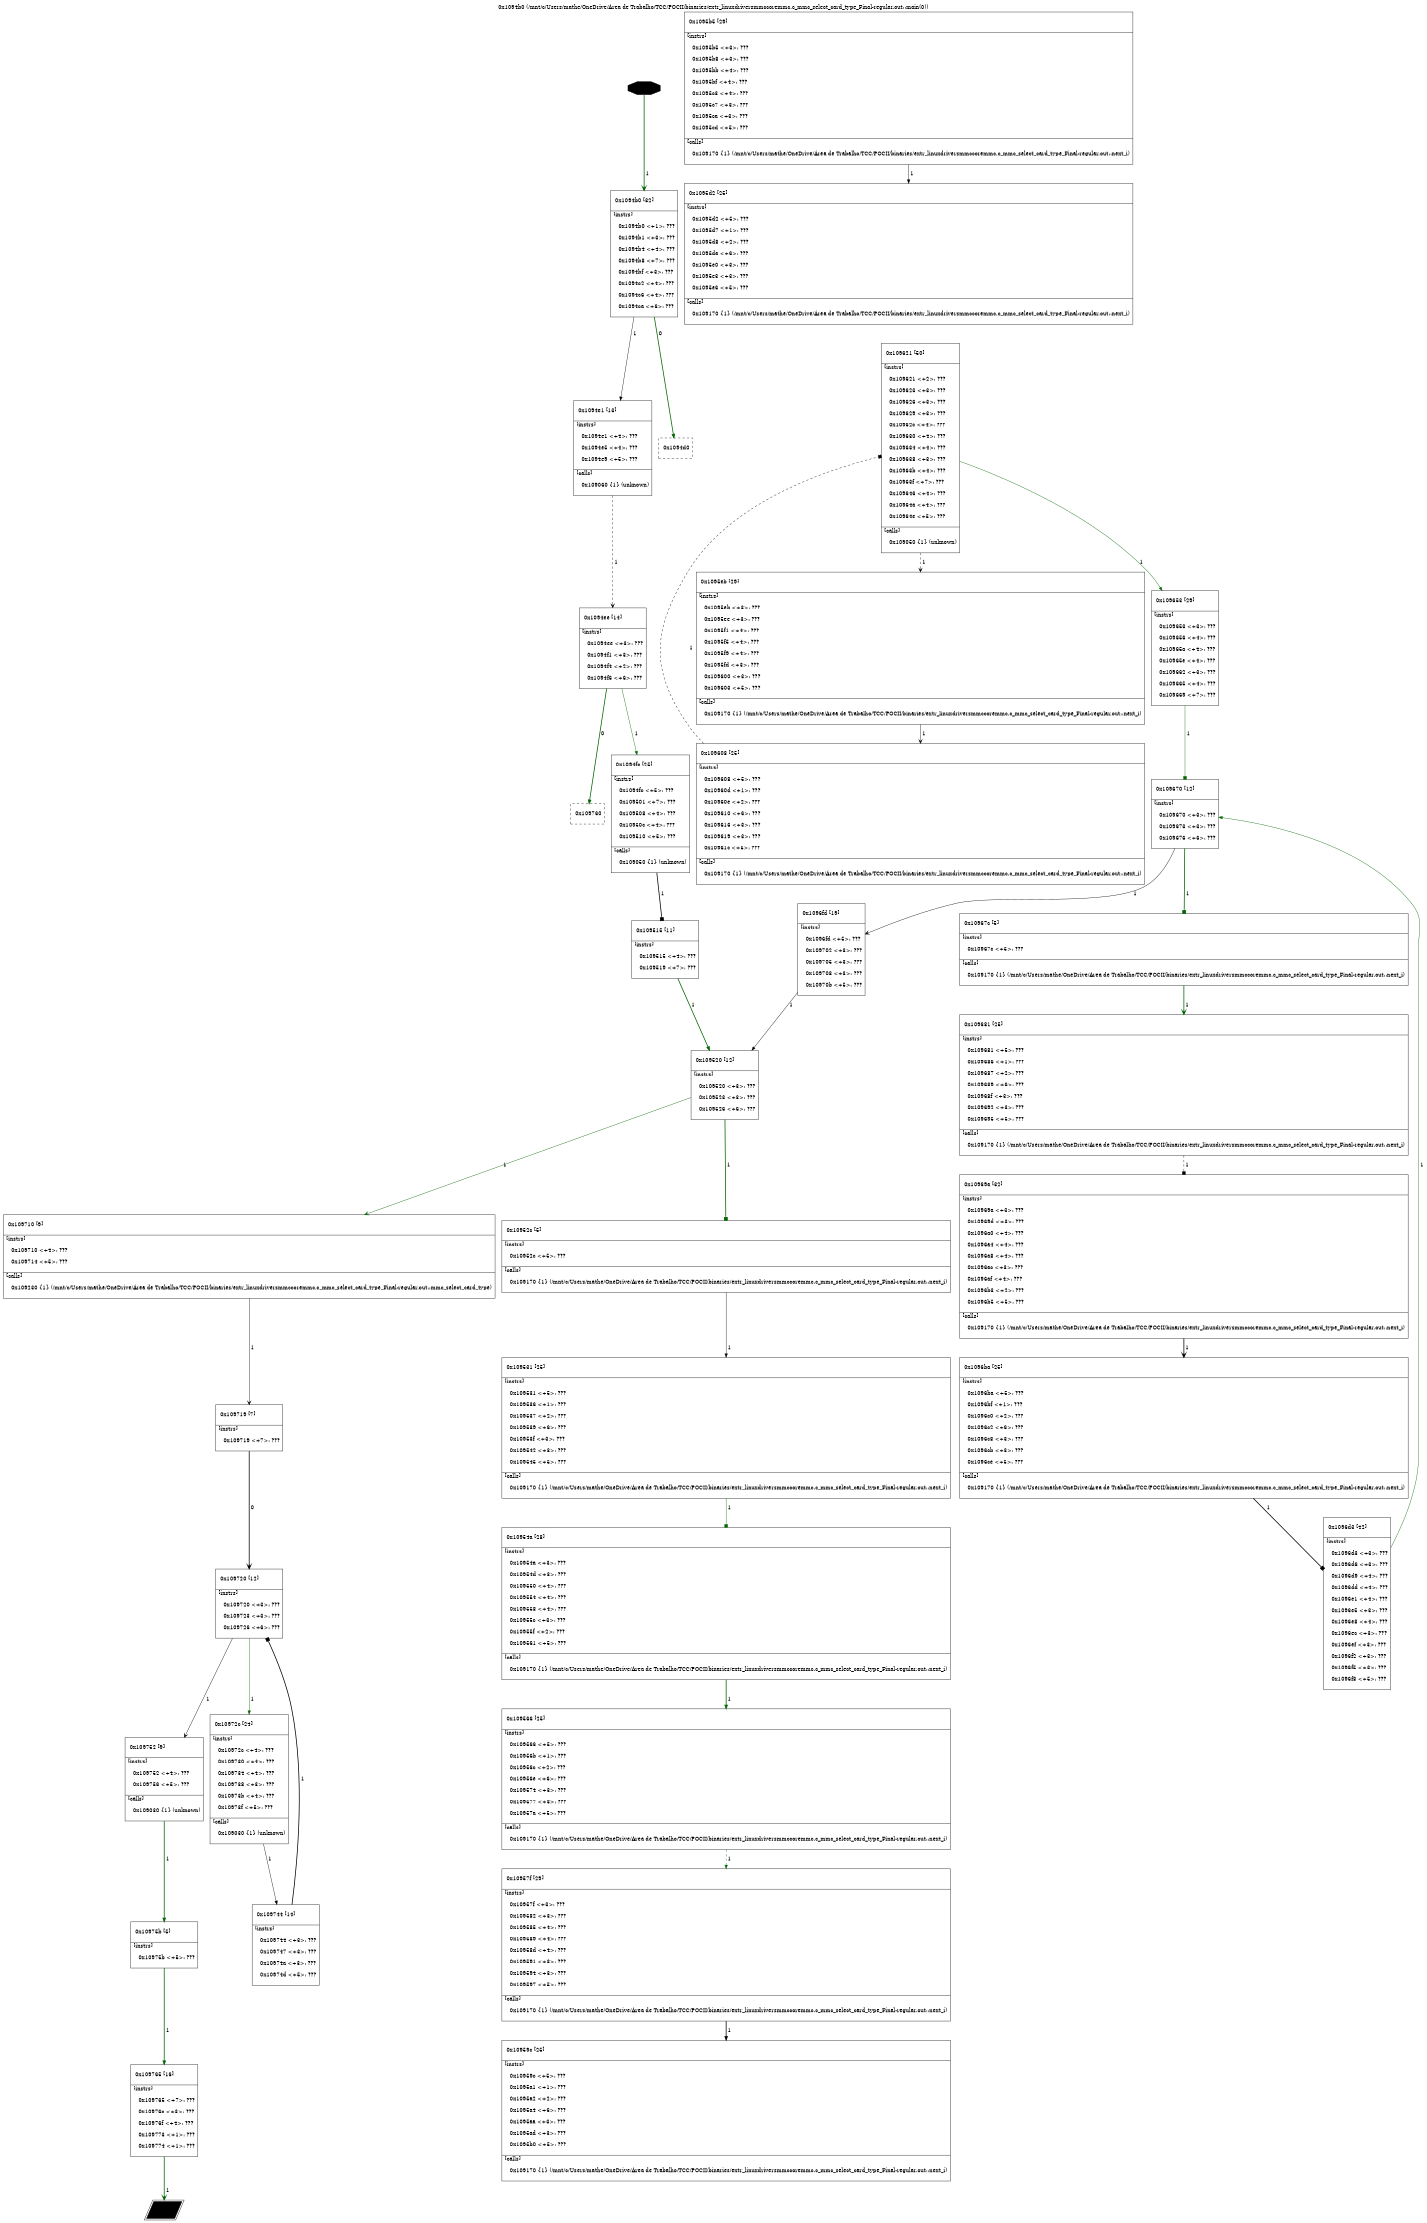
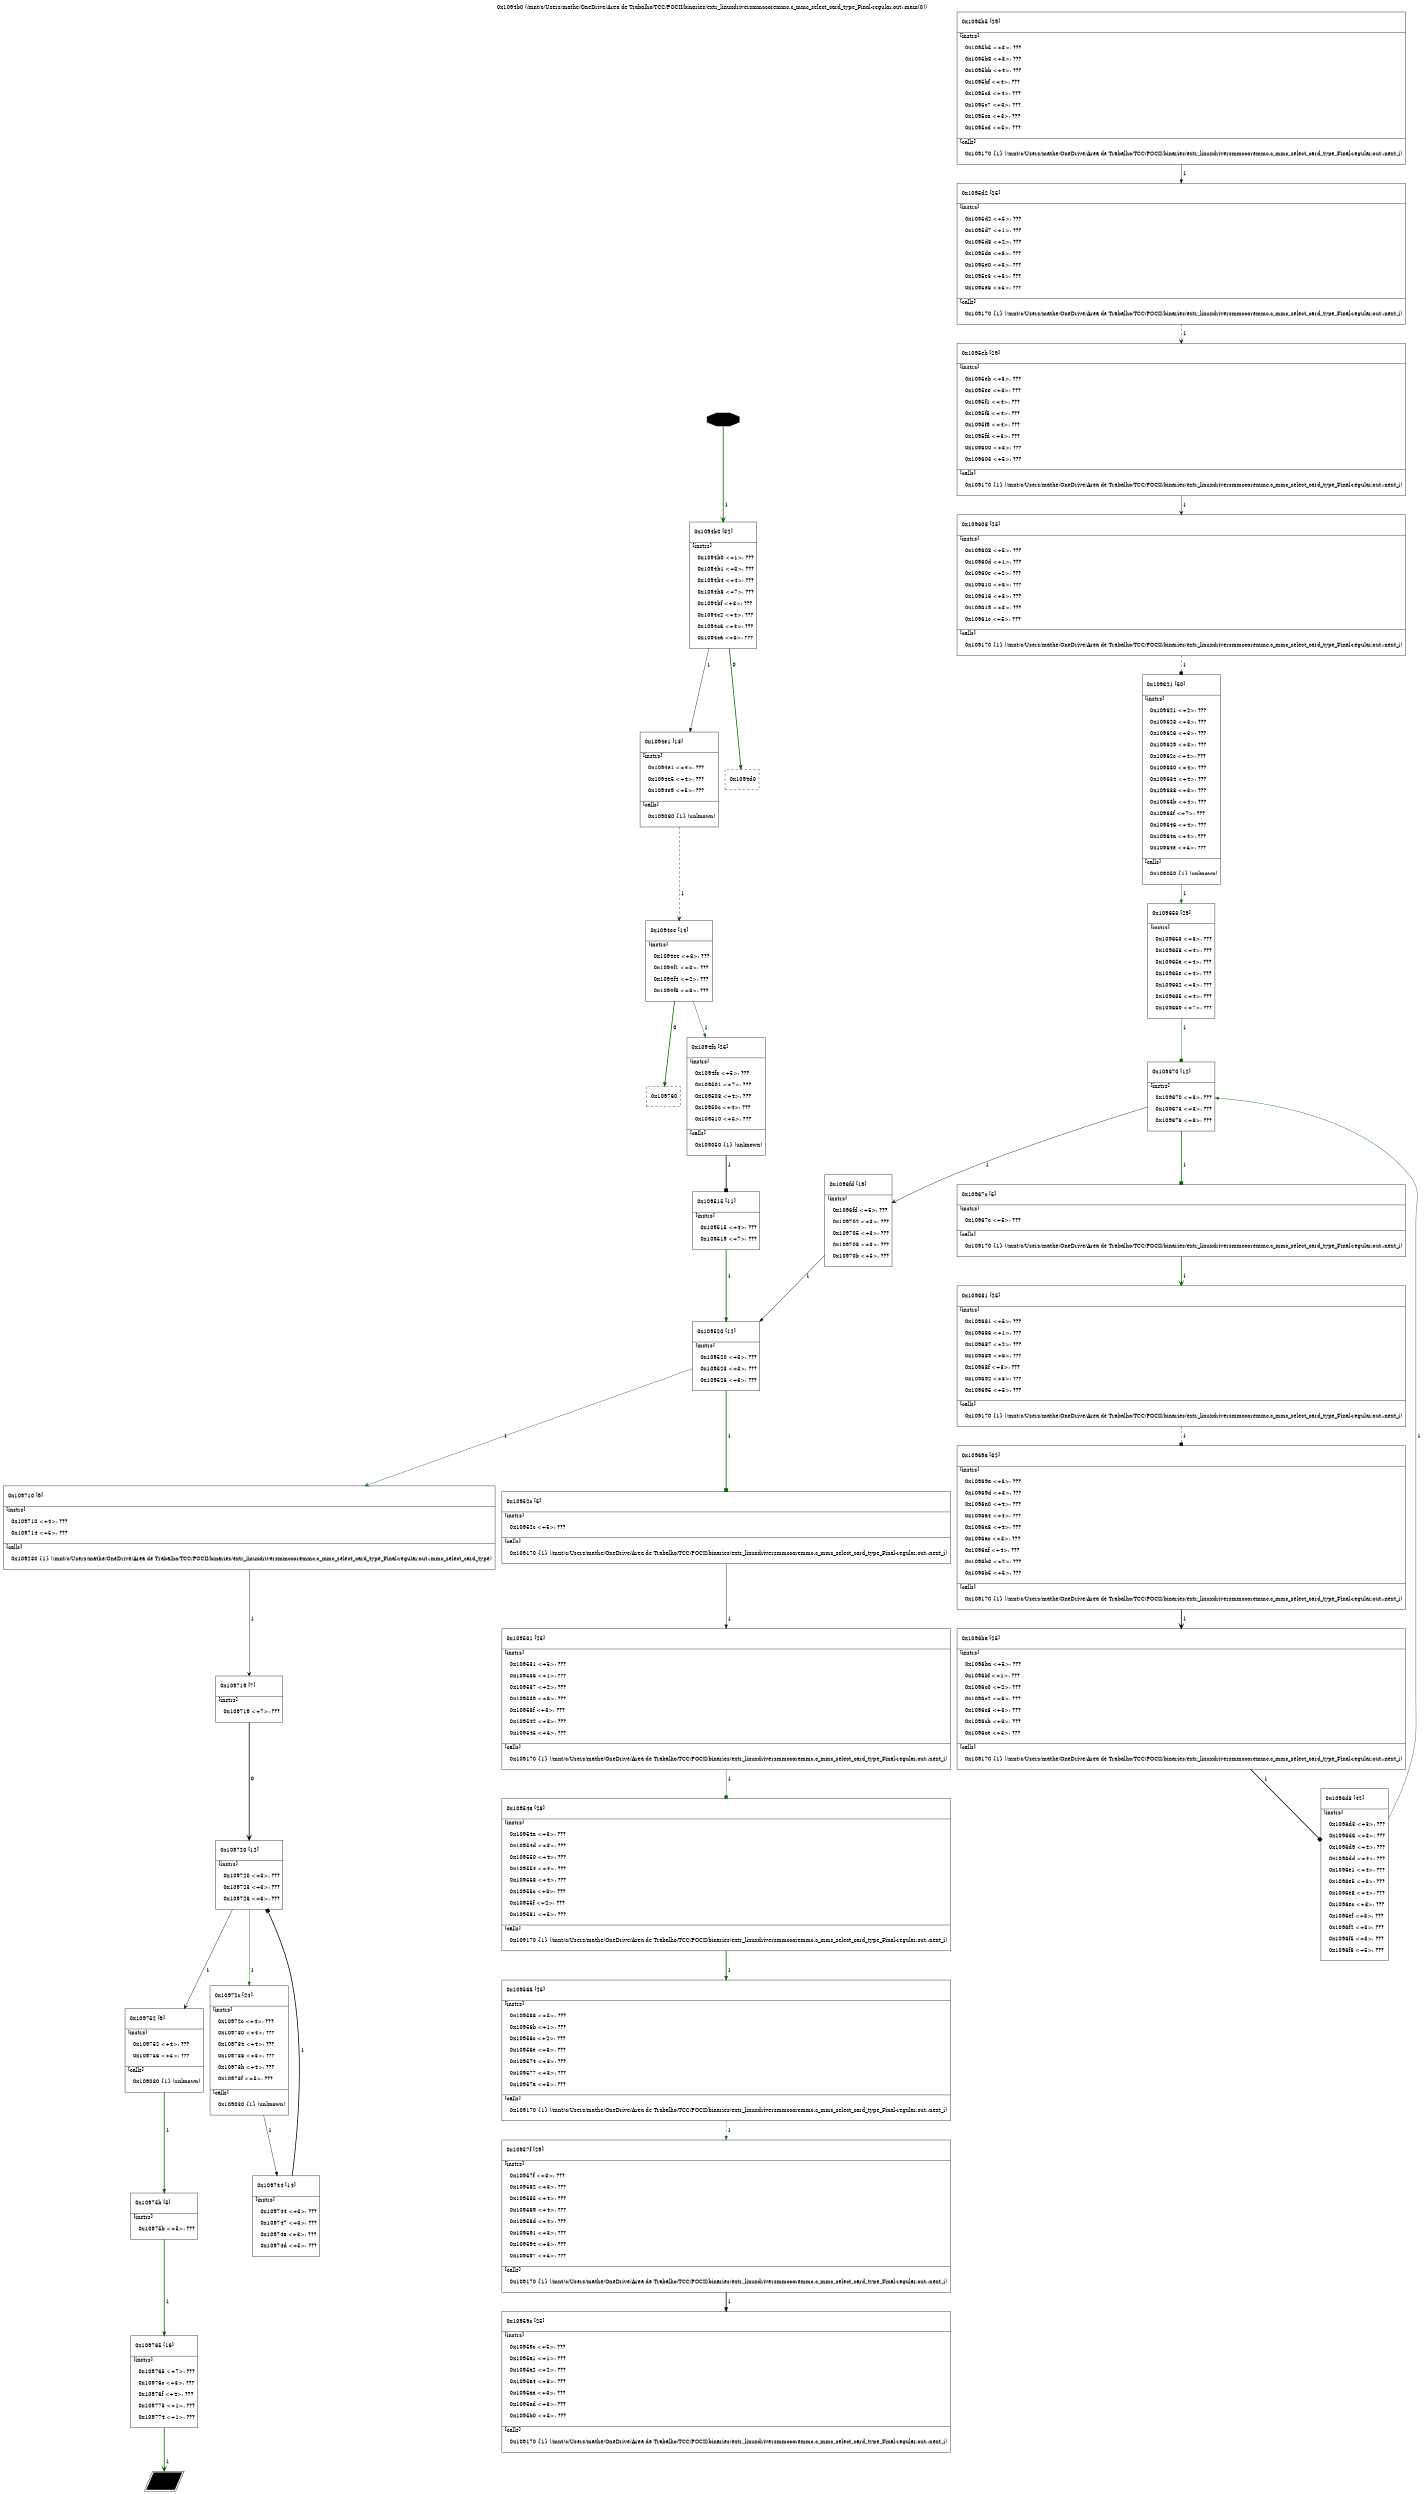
edge "0x109621 [50]" -> "0x1095eb [29]": now "0x1095d2 [25]" -> "0x1095eb [29]"
